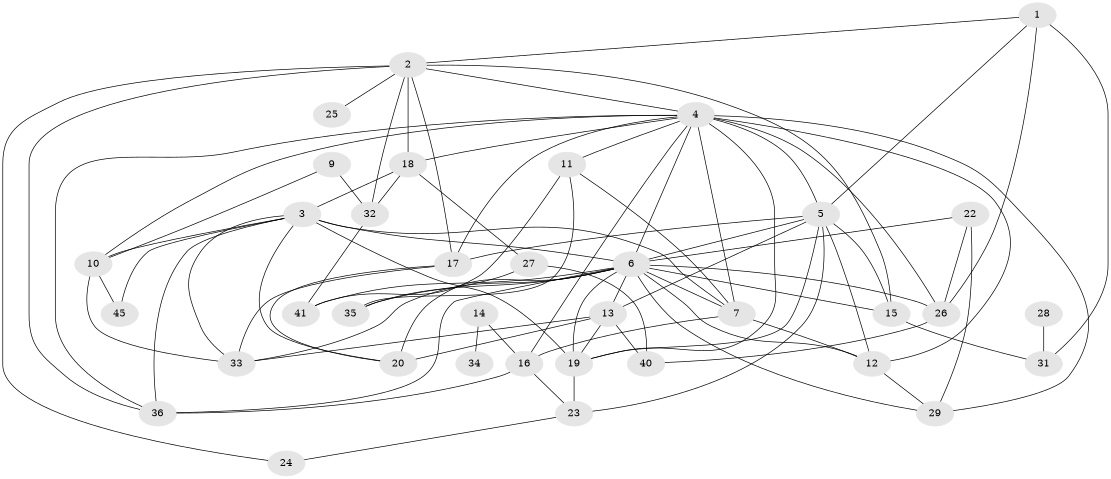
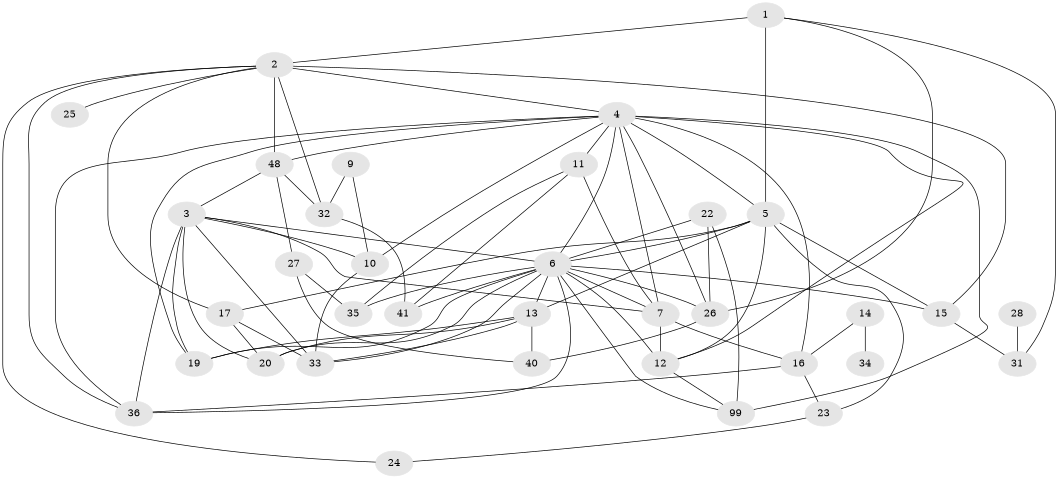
edge "4" -- "17": removed
node "18": label "18" -> "48"
node "45": removed
edge "5" -- "19": removed
edge "19" -- "23": removed
node "29": label "29" -> "99"
